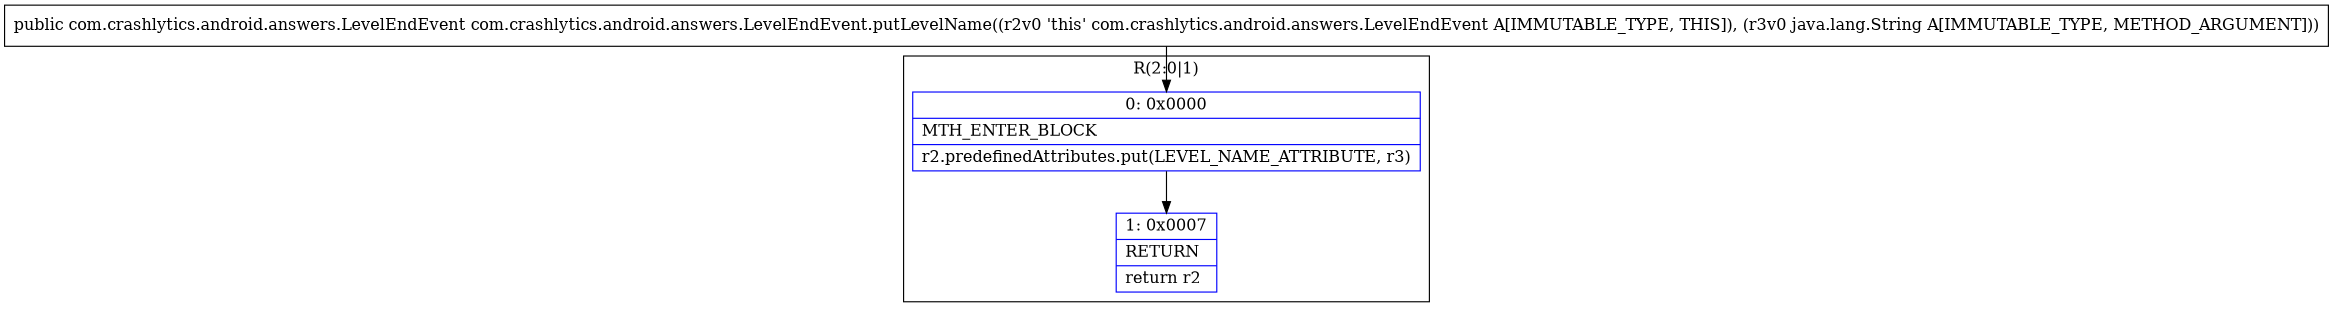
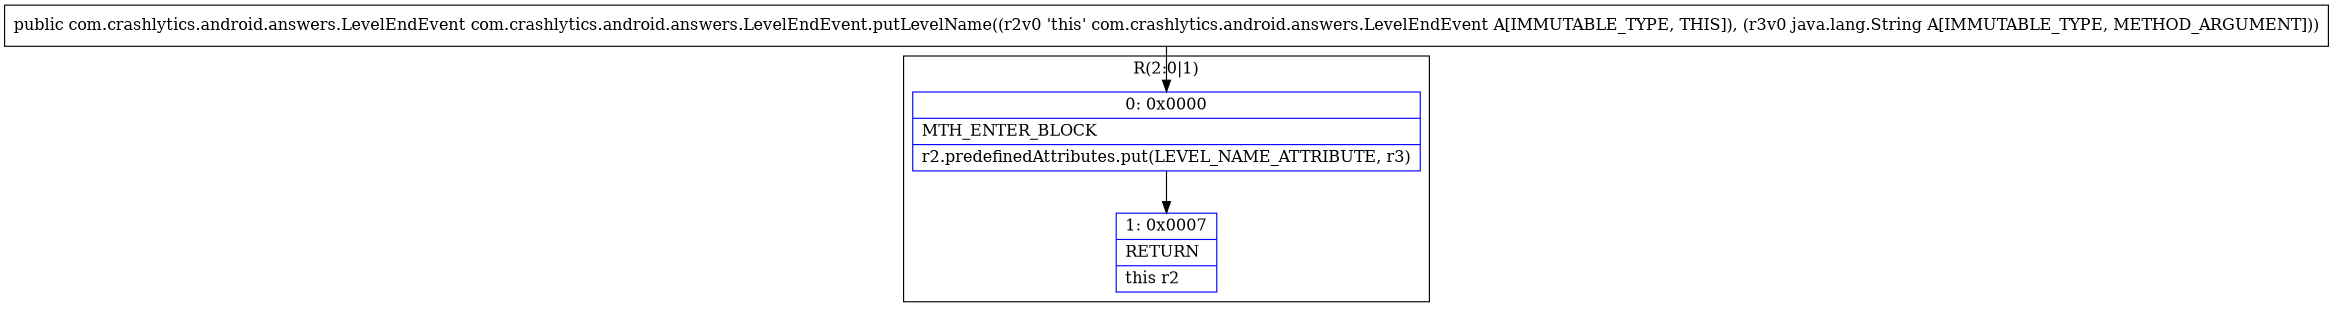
node "1: 0x0007": text "return r2" -> "this r2"
